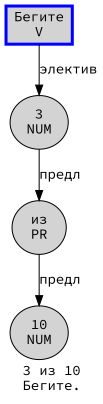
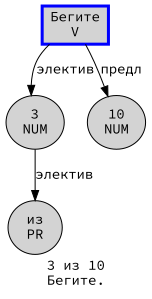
edge "3 NUM" -> "из PR": label "предл" -> "электив"
edge "из PR" -> "10 NUM": now "Бегите V" -> "10 NUM"
